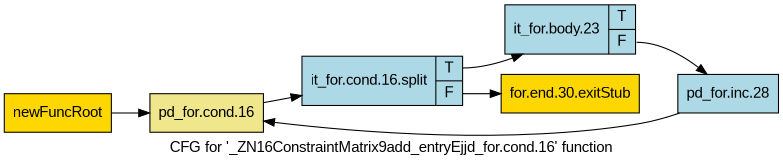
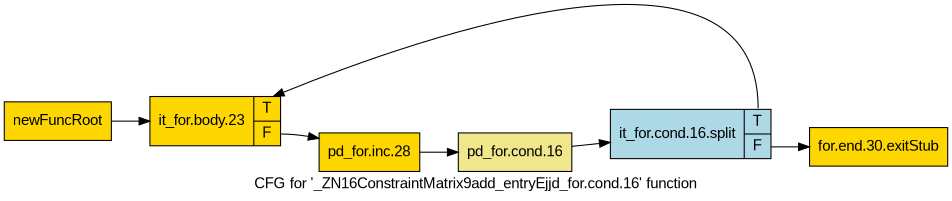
node "it_for.body.23": fillcolor lightblue -> gold
node "pd_for.inc.28": fillcolor lightblue -> gold
edge "newFuncRoot" -> "pd_for.cond.16": now "newFuncRoot" -> "it_for.body.23"
